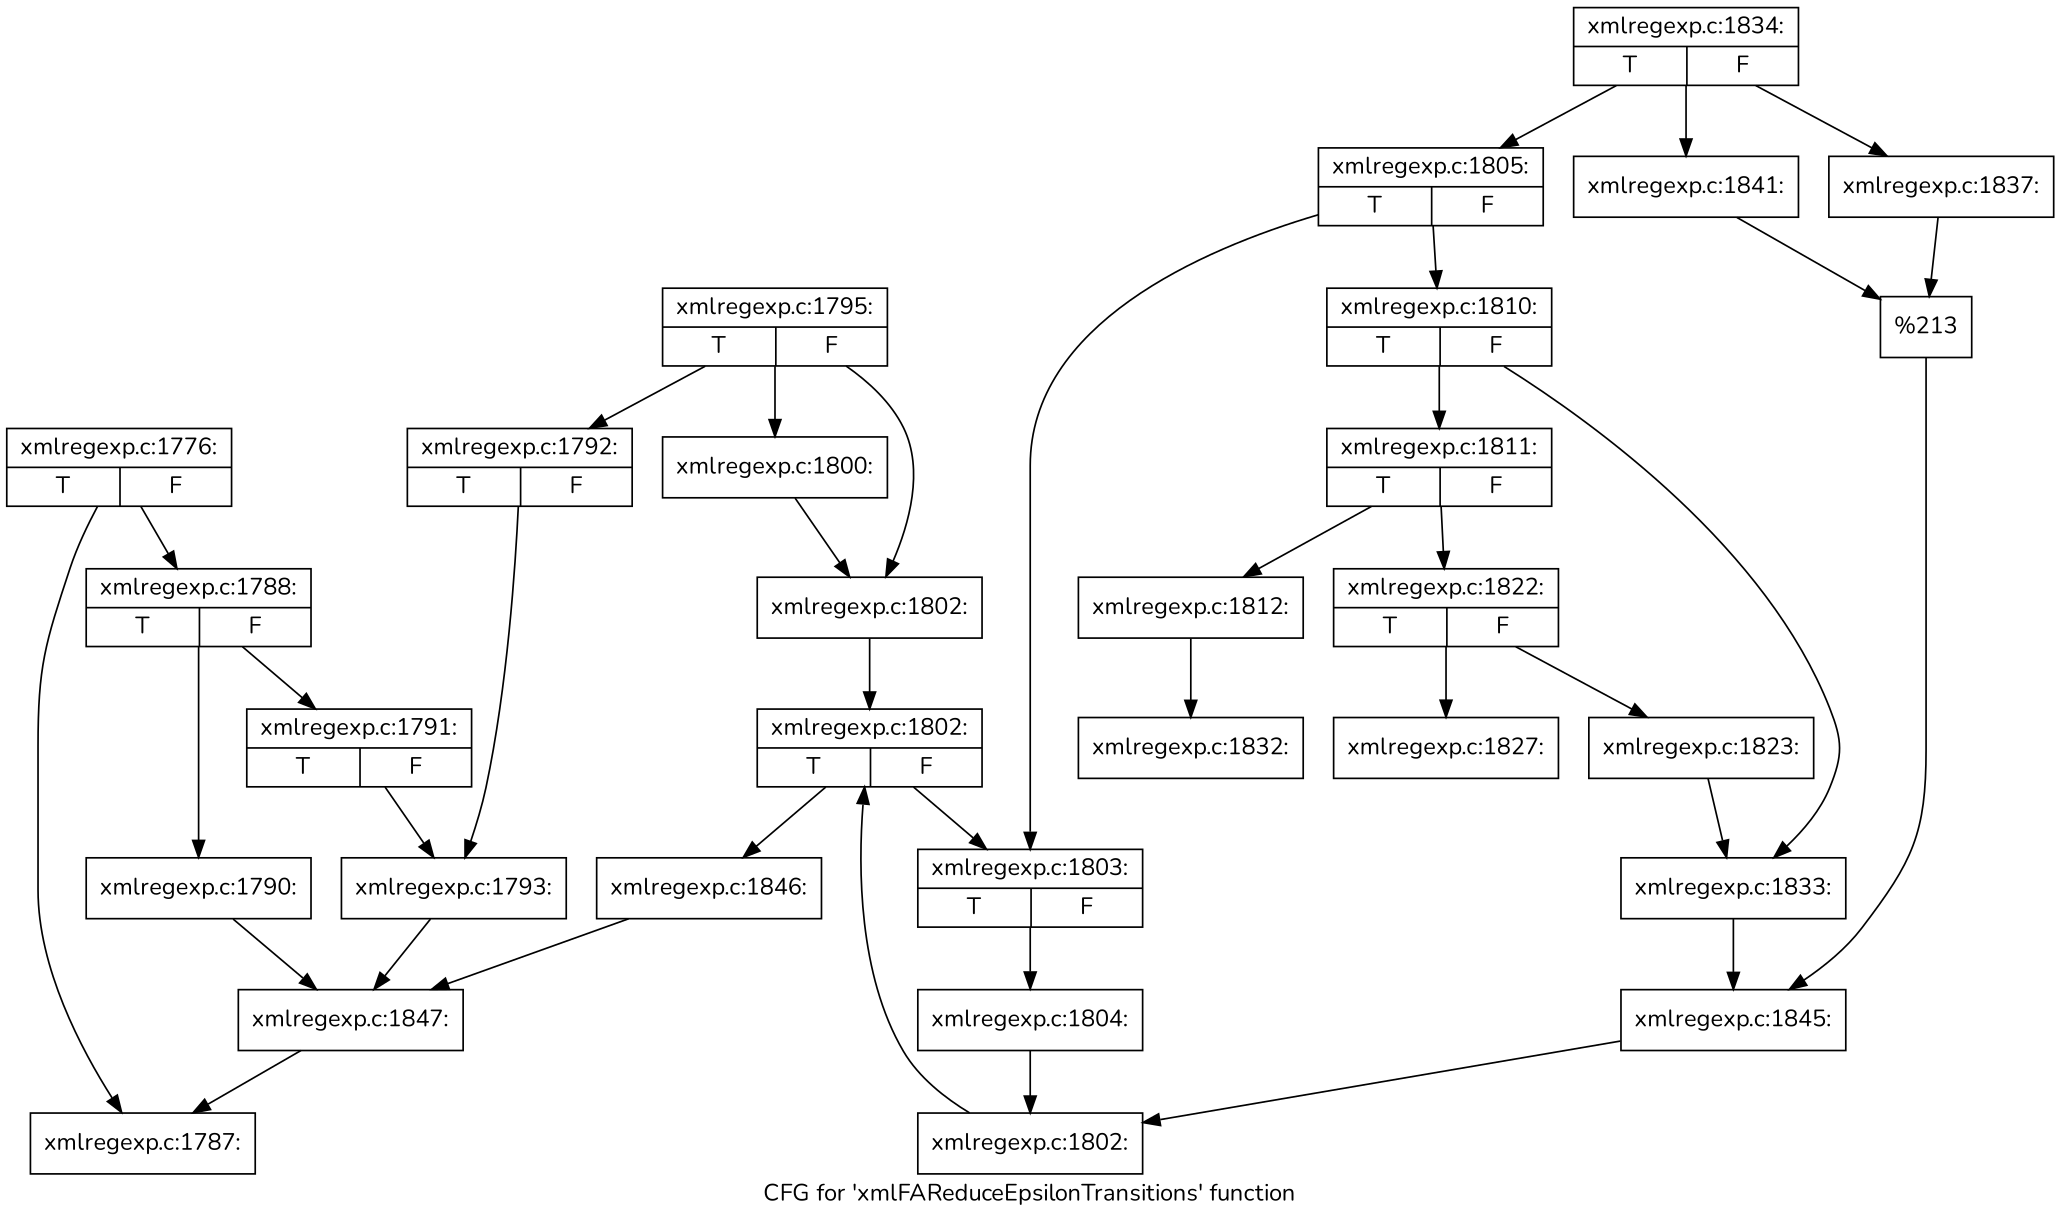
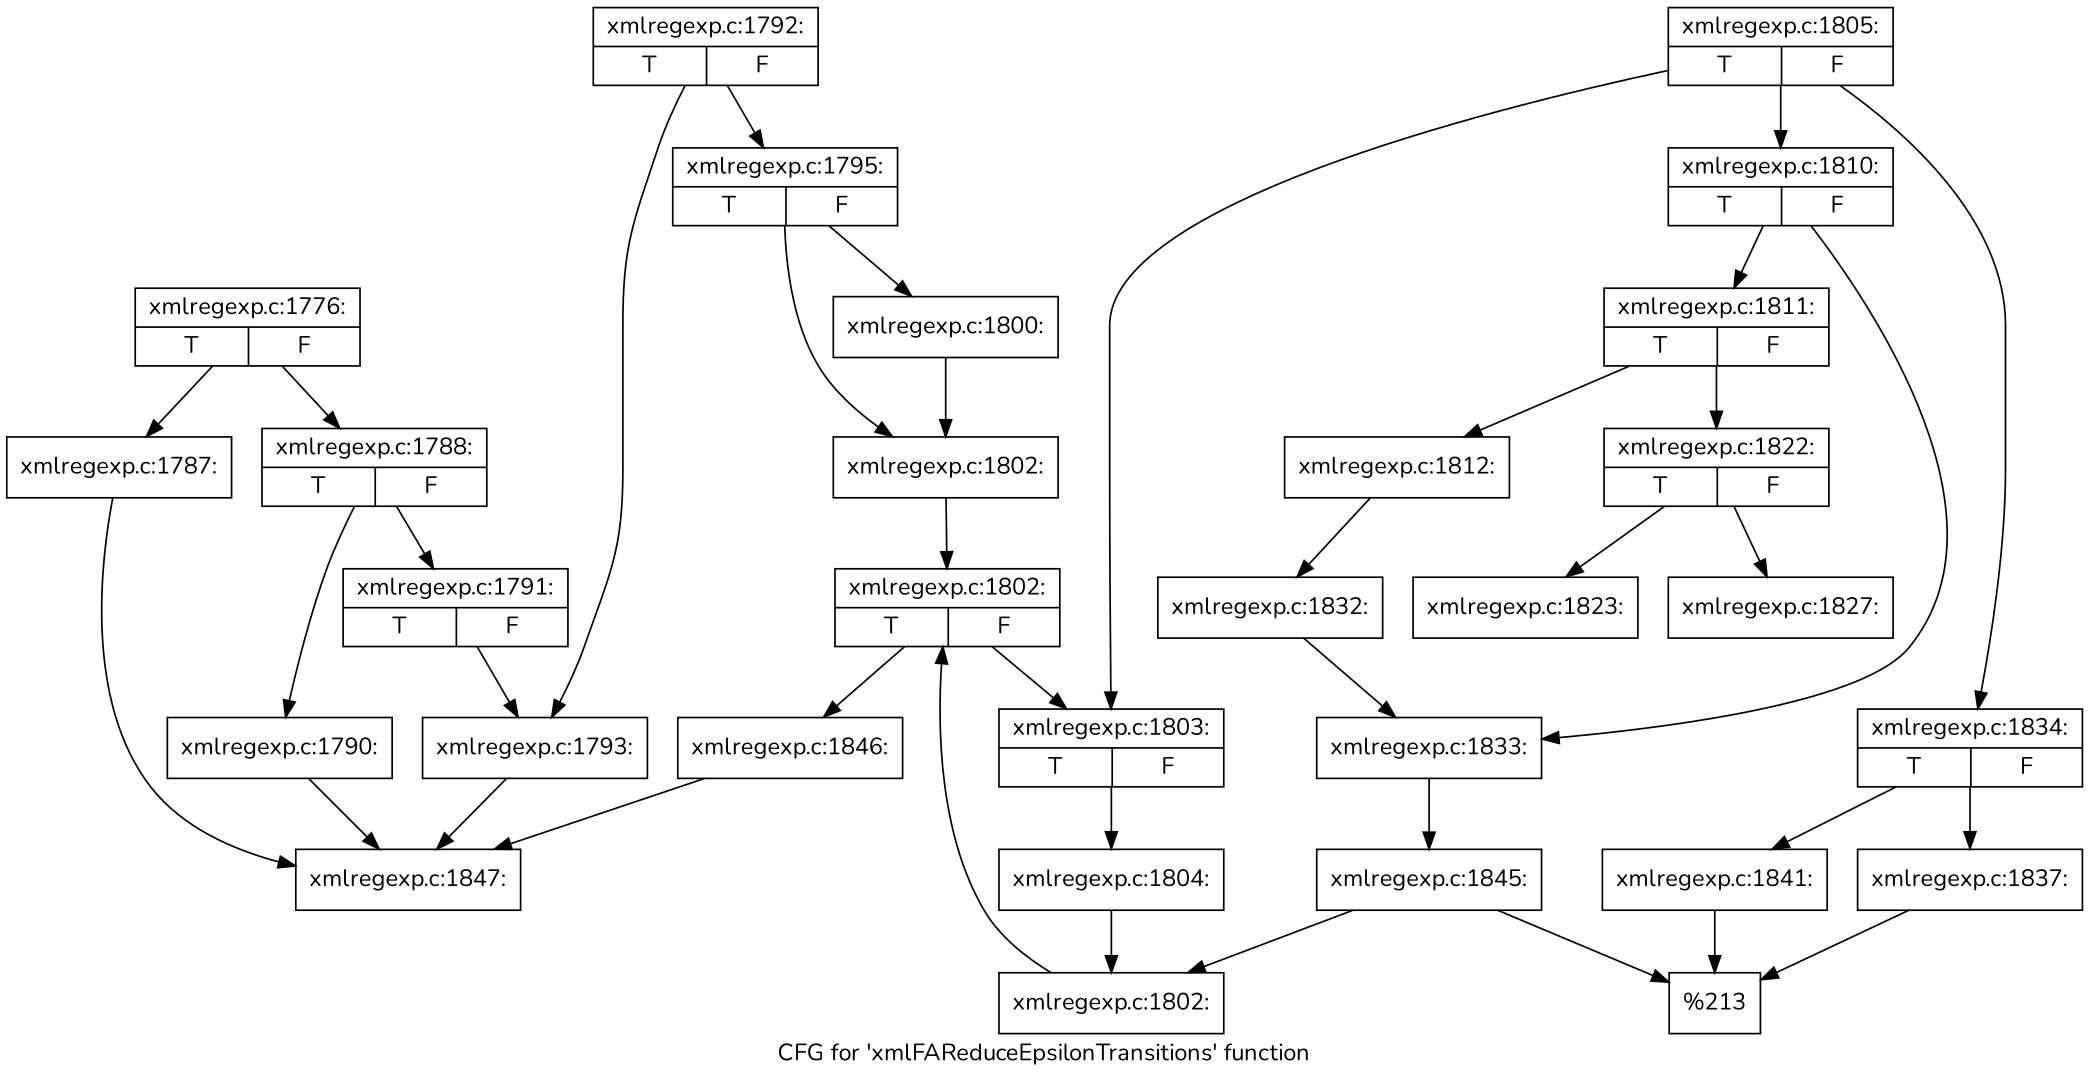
edge "xmlregexp.c:1834:" -> "xmlregexp.c:1805:": reversed
edge "xmlregexp.c:1795:" -> "xmlregexp.c:1792:": reversed
edge "%213" -> "xmlregexp.c:1845:": reversed
edge "xmlregexp.c:1823:" -> "xmlregexp.c:1833:": now "xmlregexp.c:1832:" -> "xmlregexp.c:1833:"
edge "xmlregexp.c:1847:" -> "xmlregexp.c:1787:": reversed
